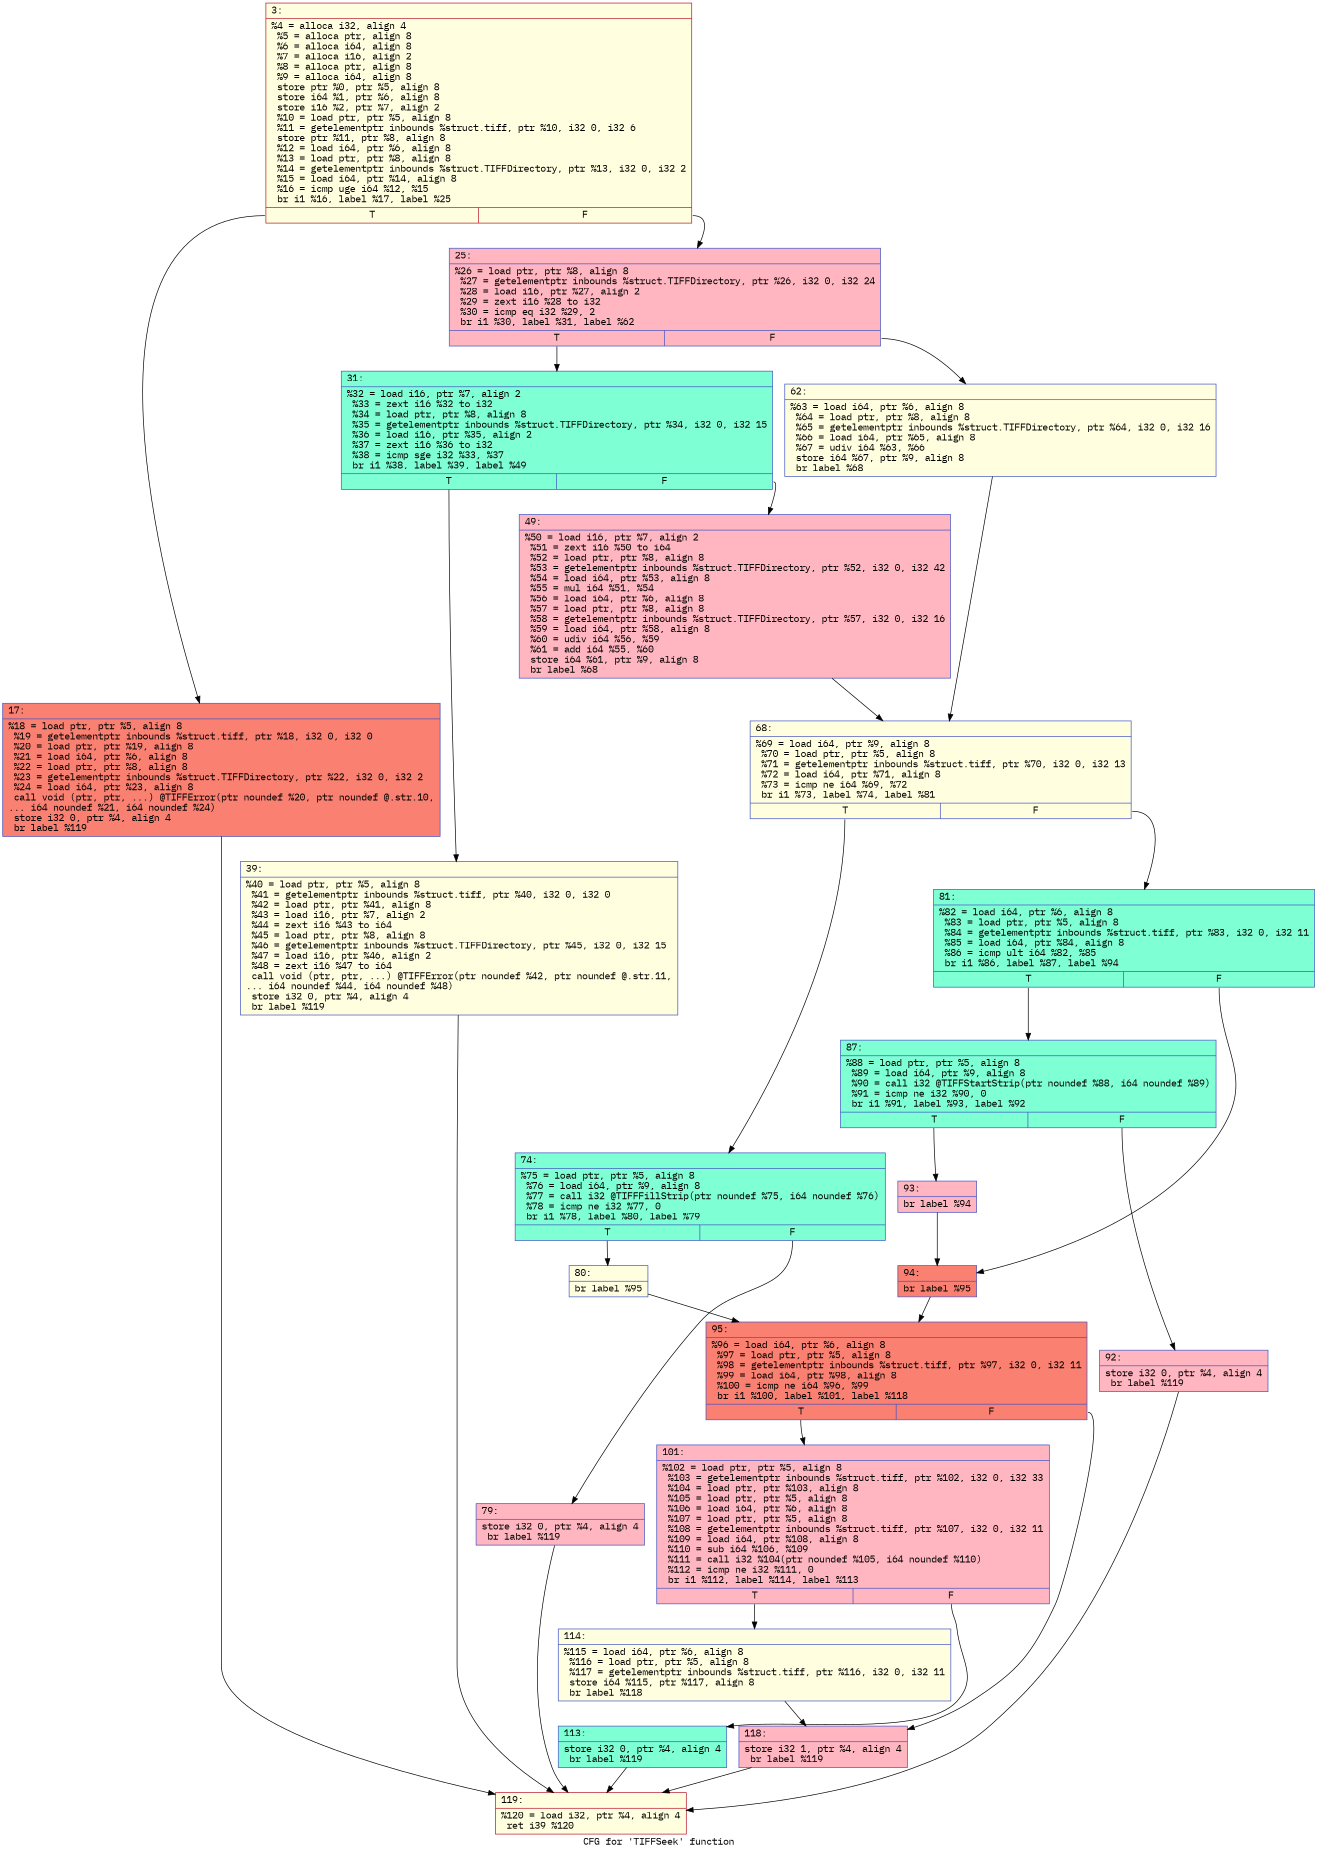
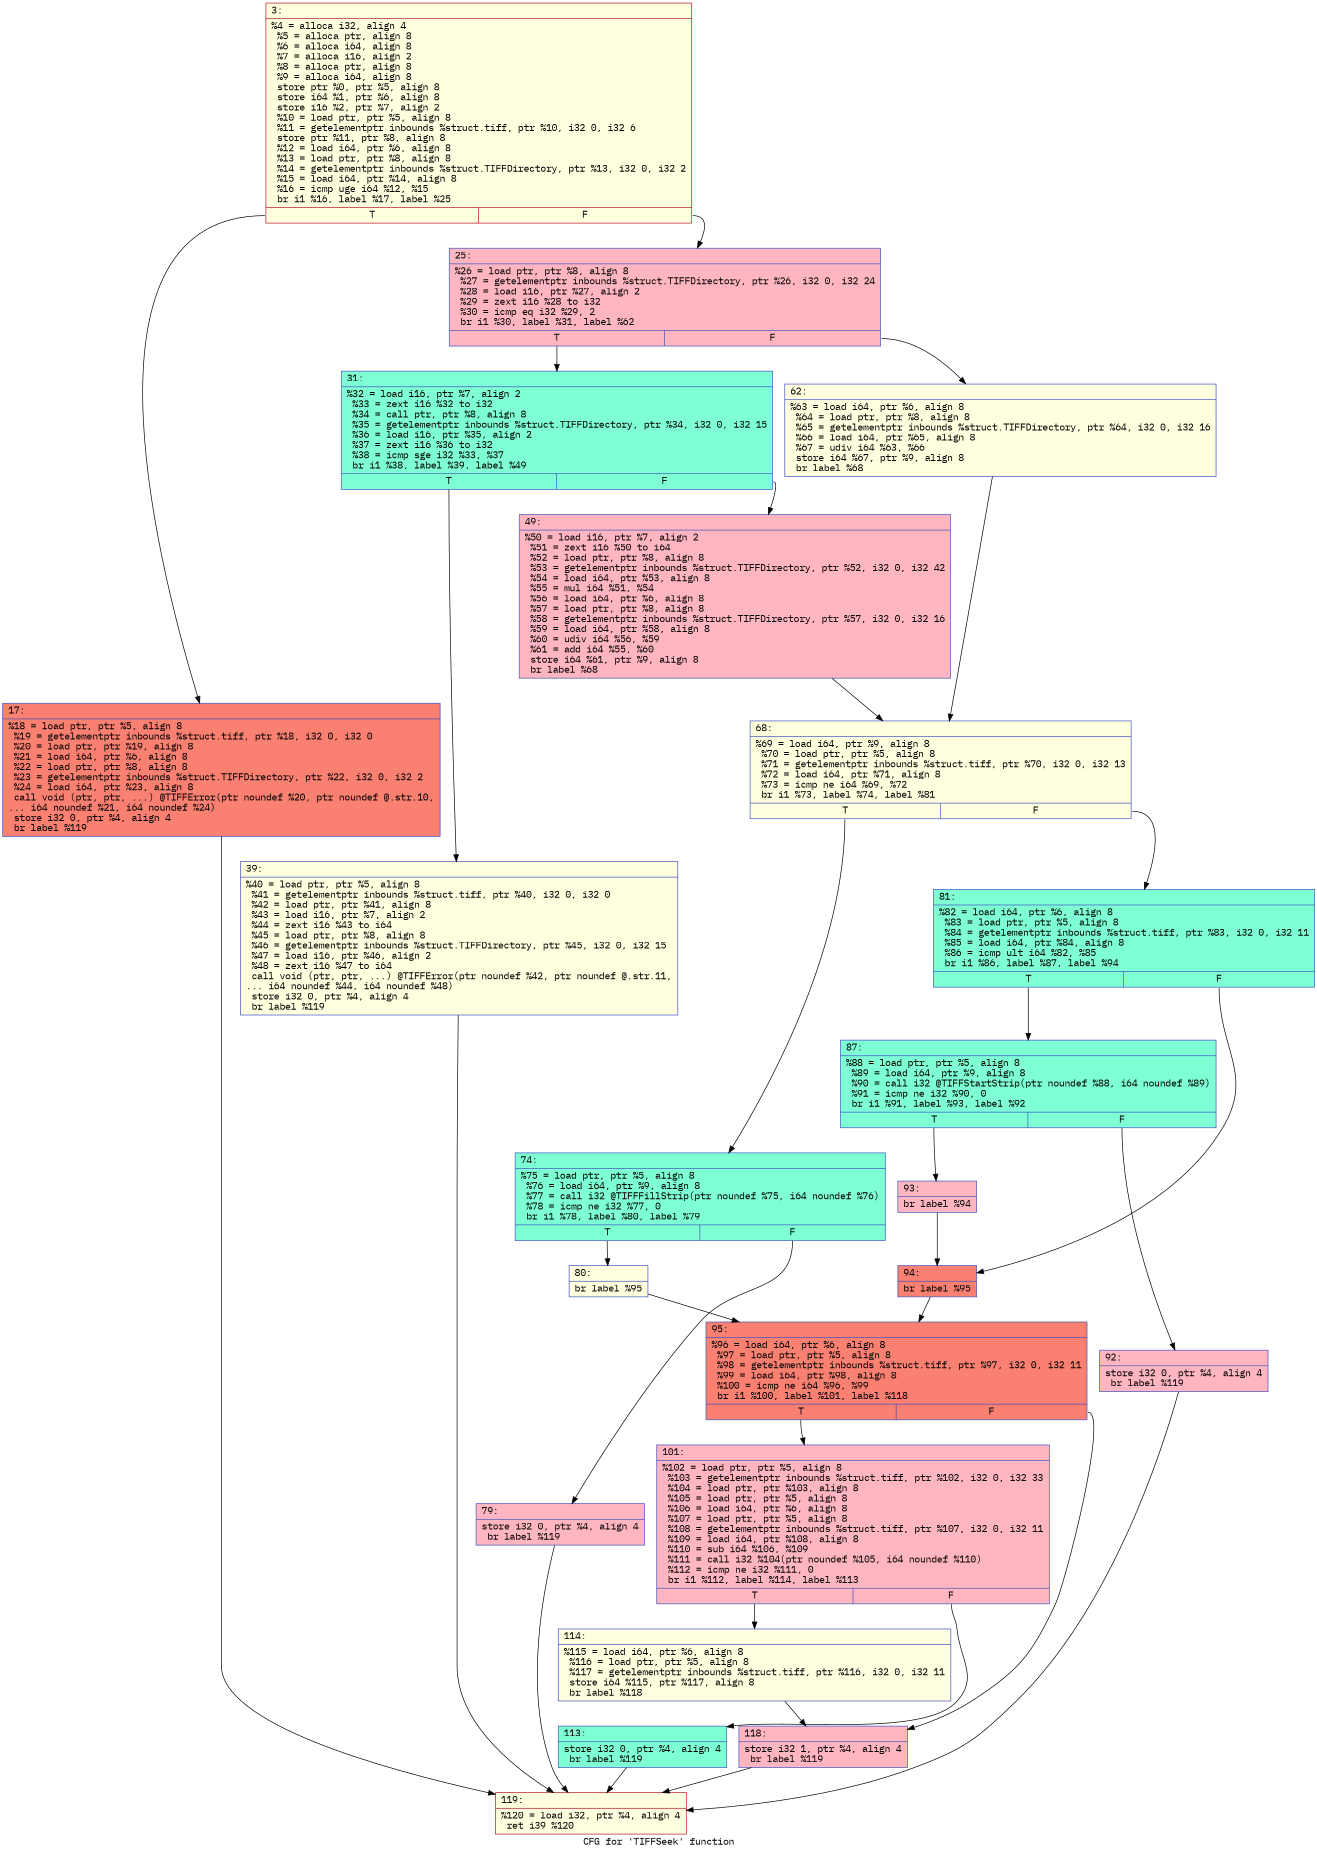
node "31:": text "%34 = load ptr, ptr %8, align 8" -> "%34 = call ptr, ptr %8, align 8"
